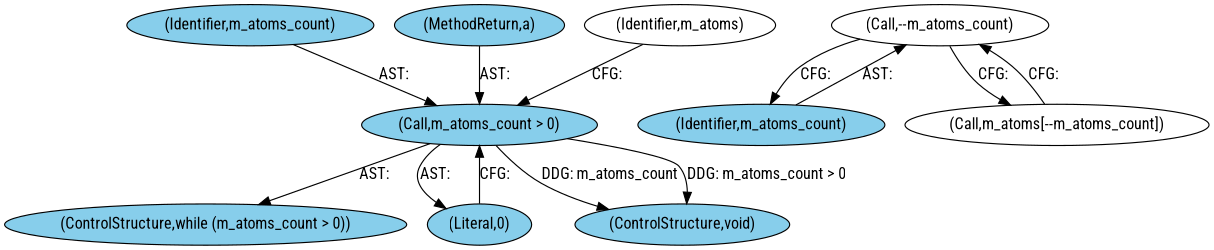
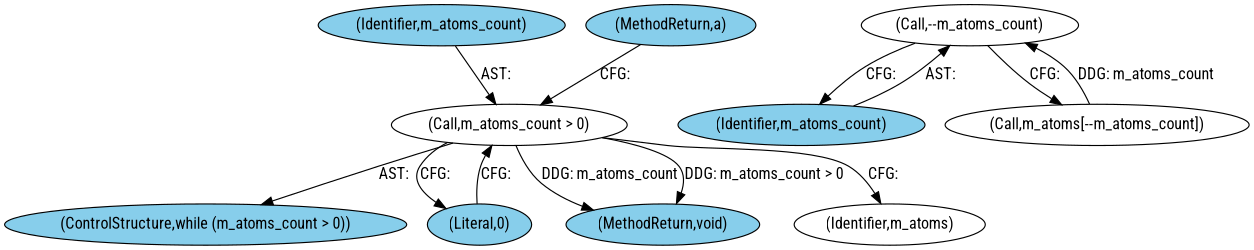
edge "(Identifier,m_atoms)" -> "(Call,m_atoms_count > 0)": reversed
edge "(MethodReturn,a)" -> "(Call,m_atoms_count > 0)": label "AST: " -> "CFG: "
edge "(Call,m_atoms[--m_atoms_count])" -> "(Call,--m_atoms_count)": label "CFG: " -> "DDG: m_atoms_count"
node "(Call,m_atoms_count > 0)": fillcolor skyblue -> white
edge "(Call,m_atoms_count > 0)" -> "(Literal,0)": label "AST: " -> "CFG: "
node "(ControlStructure,void)": label "(ControlStructure,void)" -> "(MethodReturn,void)"
